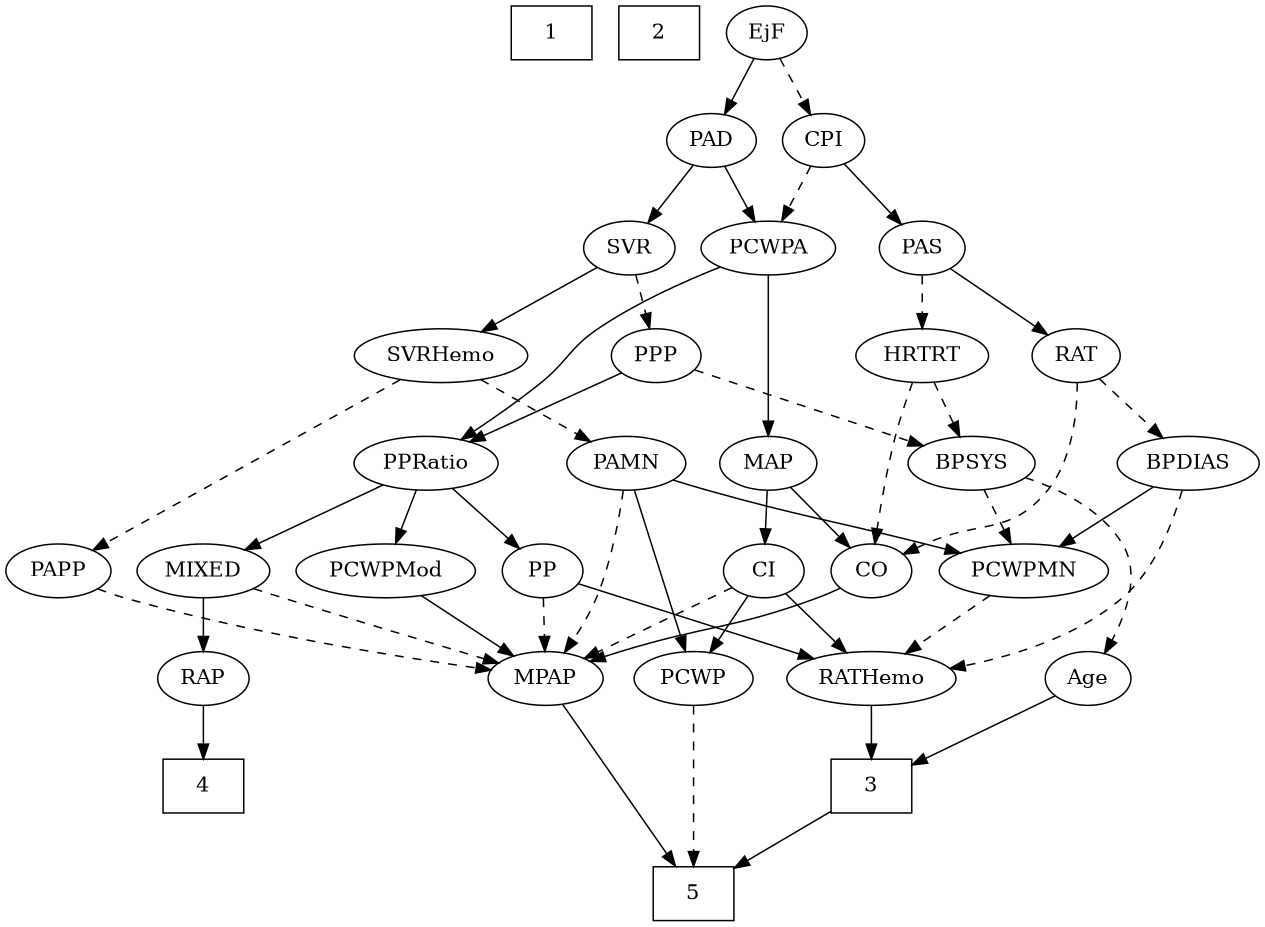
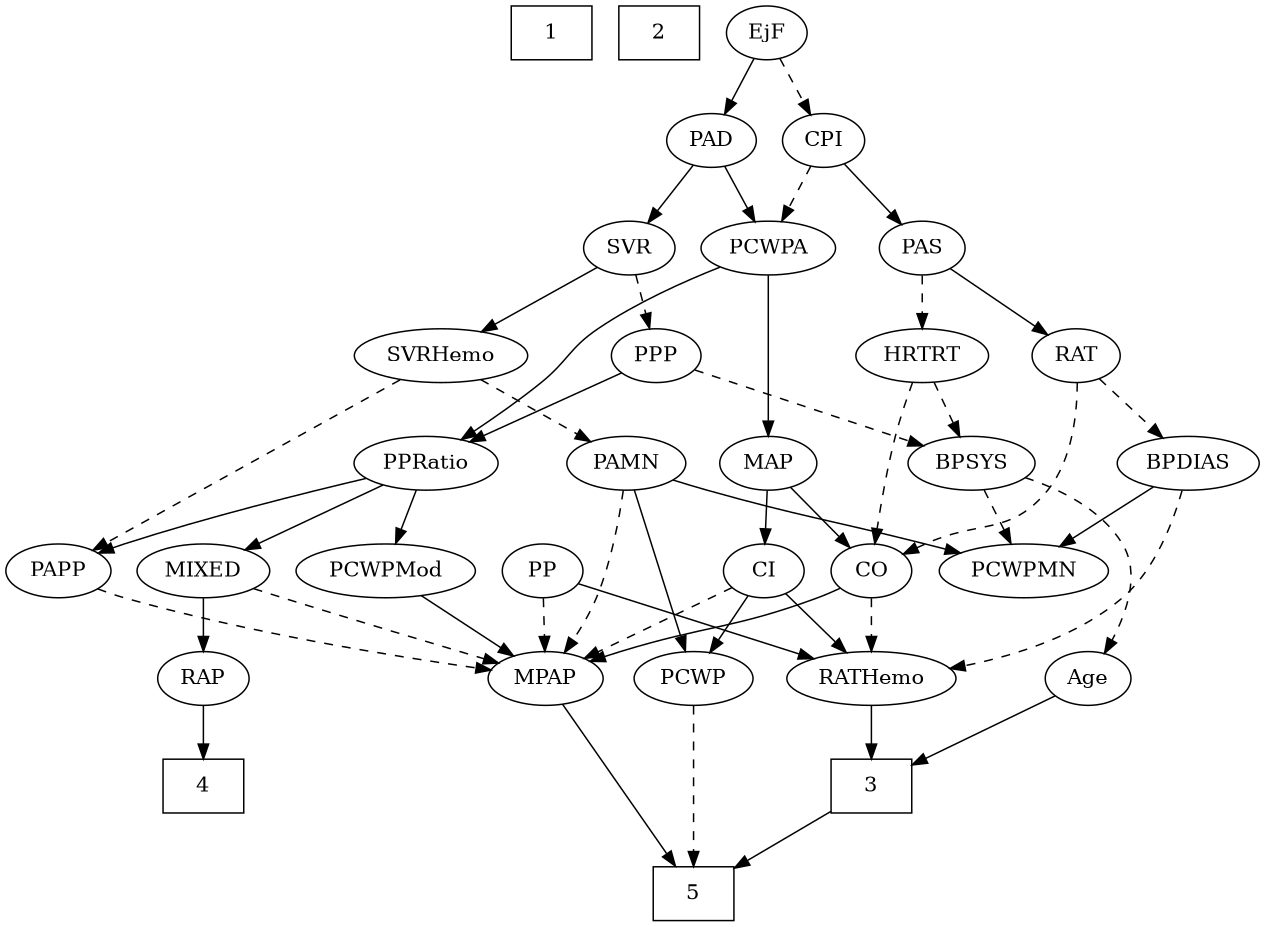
edge "PPRatio" -> "PP": now "PPRatio" -> "PAPP"
edge "PCWPMN" -> "RATHemo": now "CO" -> "RATHemo"
